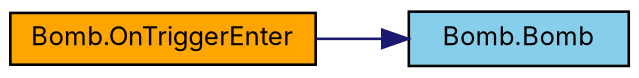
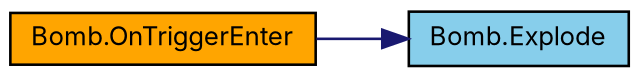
node "Bomb.Bomb": label "Bomb.Bomb" -> "Bomb.Explode"
